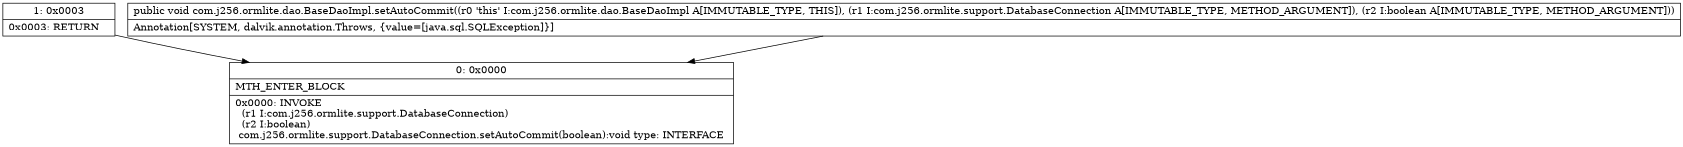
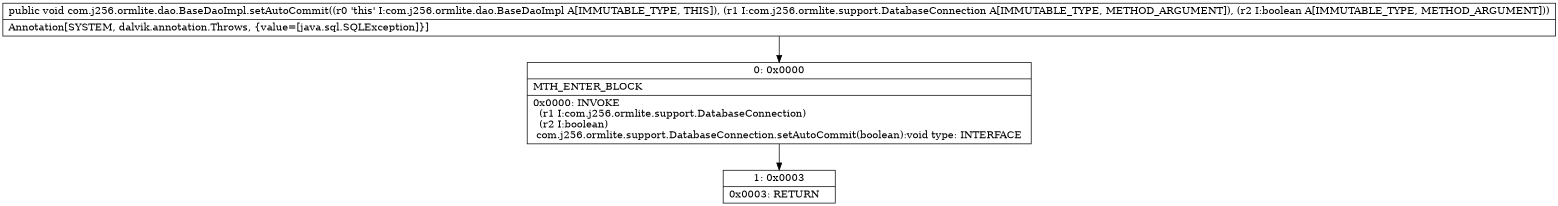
edge "1: 0x0003" -> "0: 0x0000": reversed
